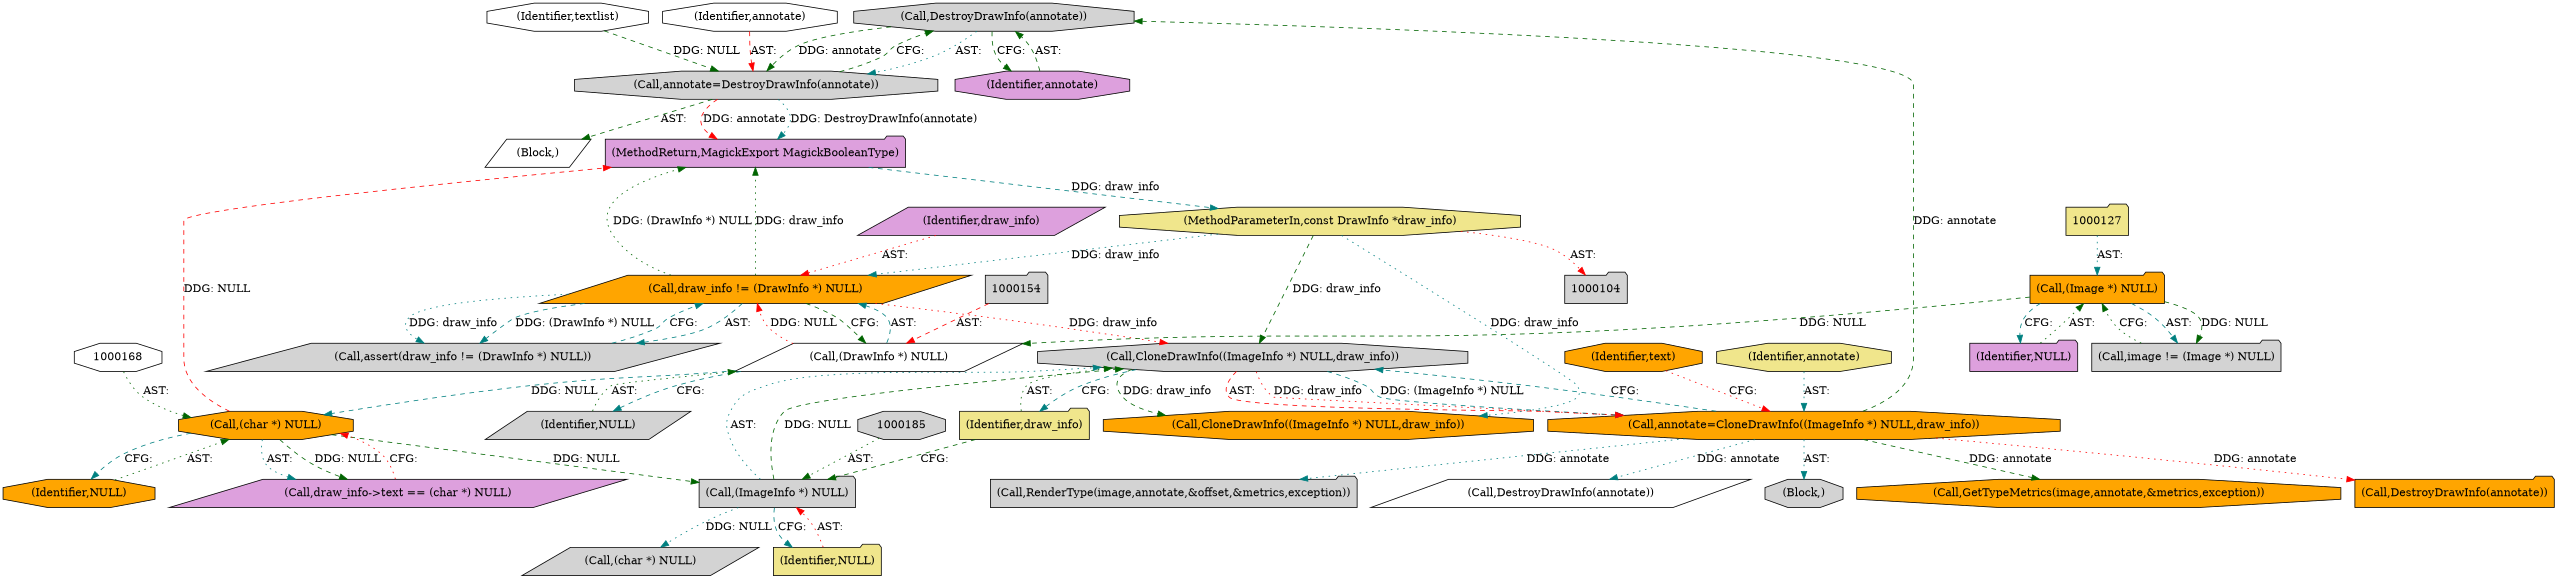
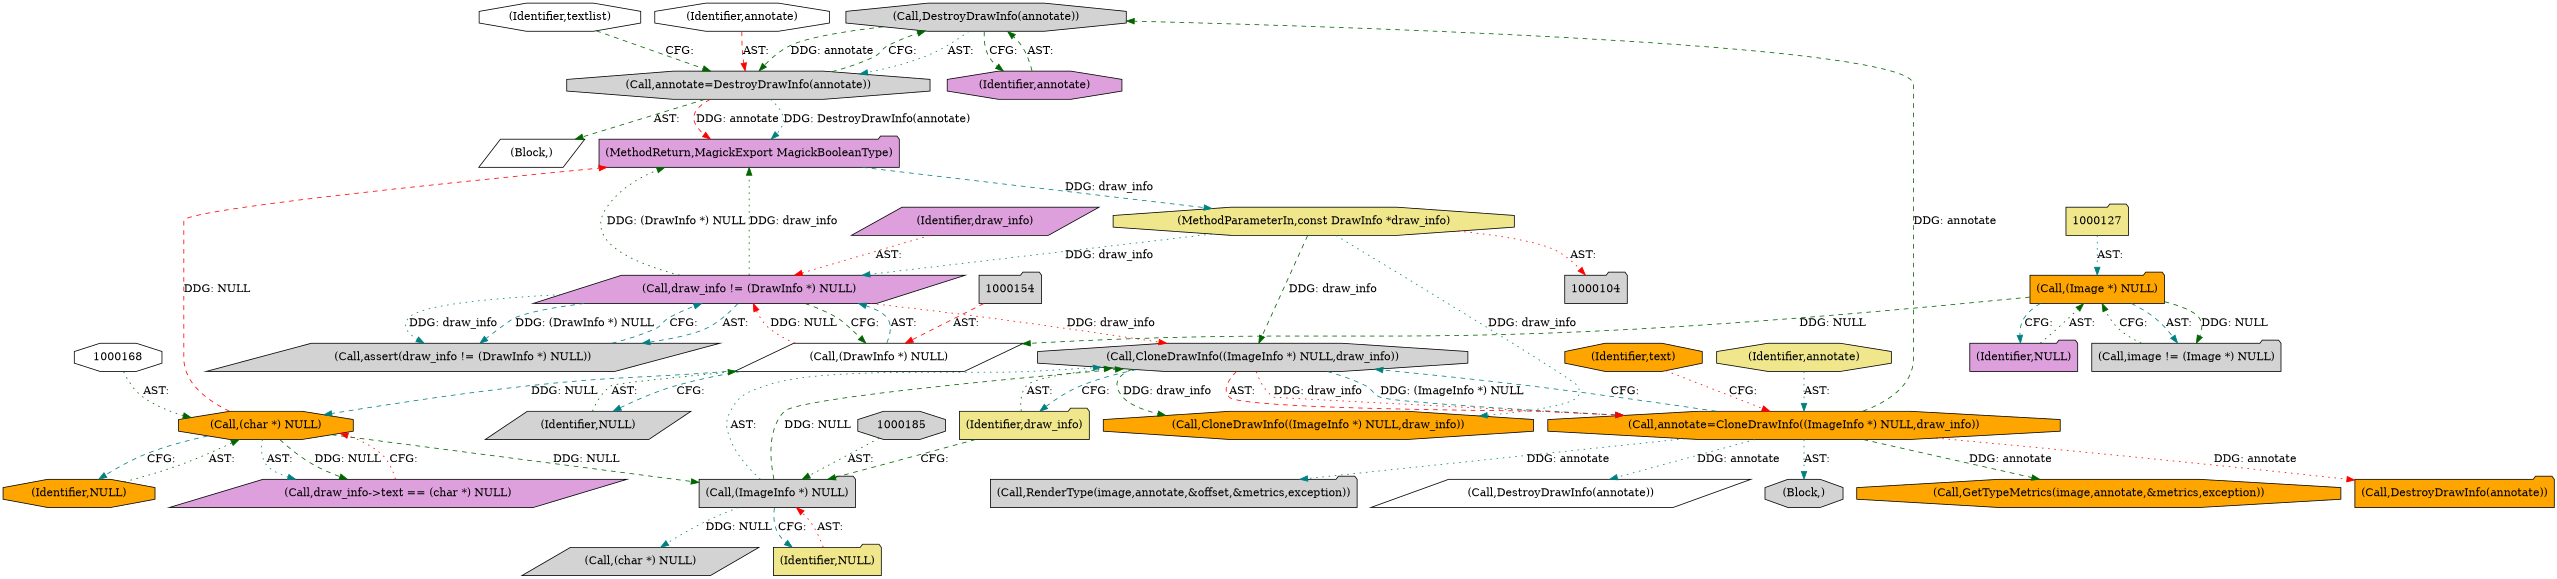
edge "(Identifier,textlist)" -> "(Call,annotate=DestroyDrawInfo(annotate))": label "DDG: NULL" -> "CFG: "
node "(Call,draw_info != (DrawInfo *) NULL)": fillcolor orange -> plum
